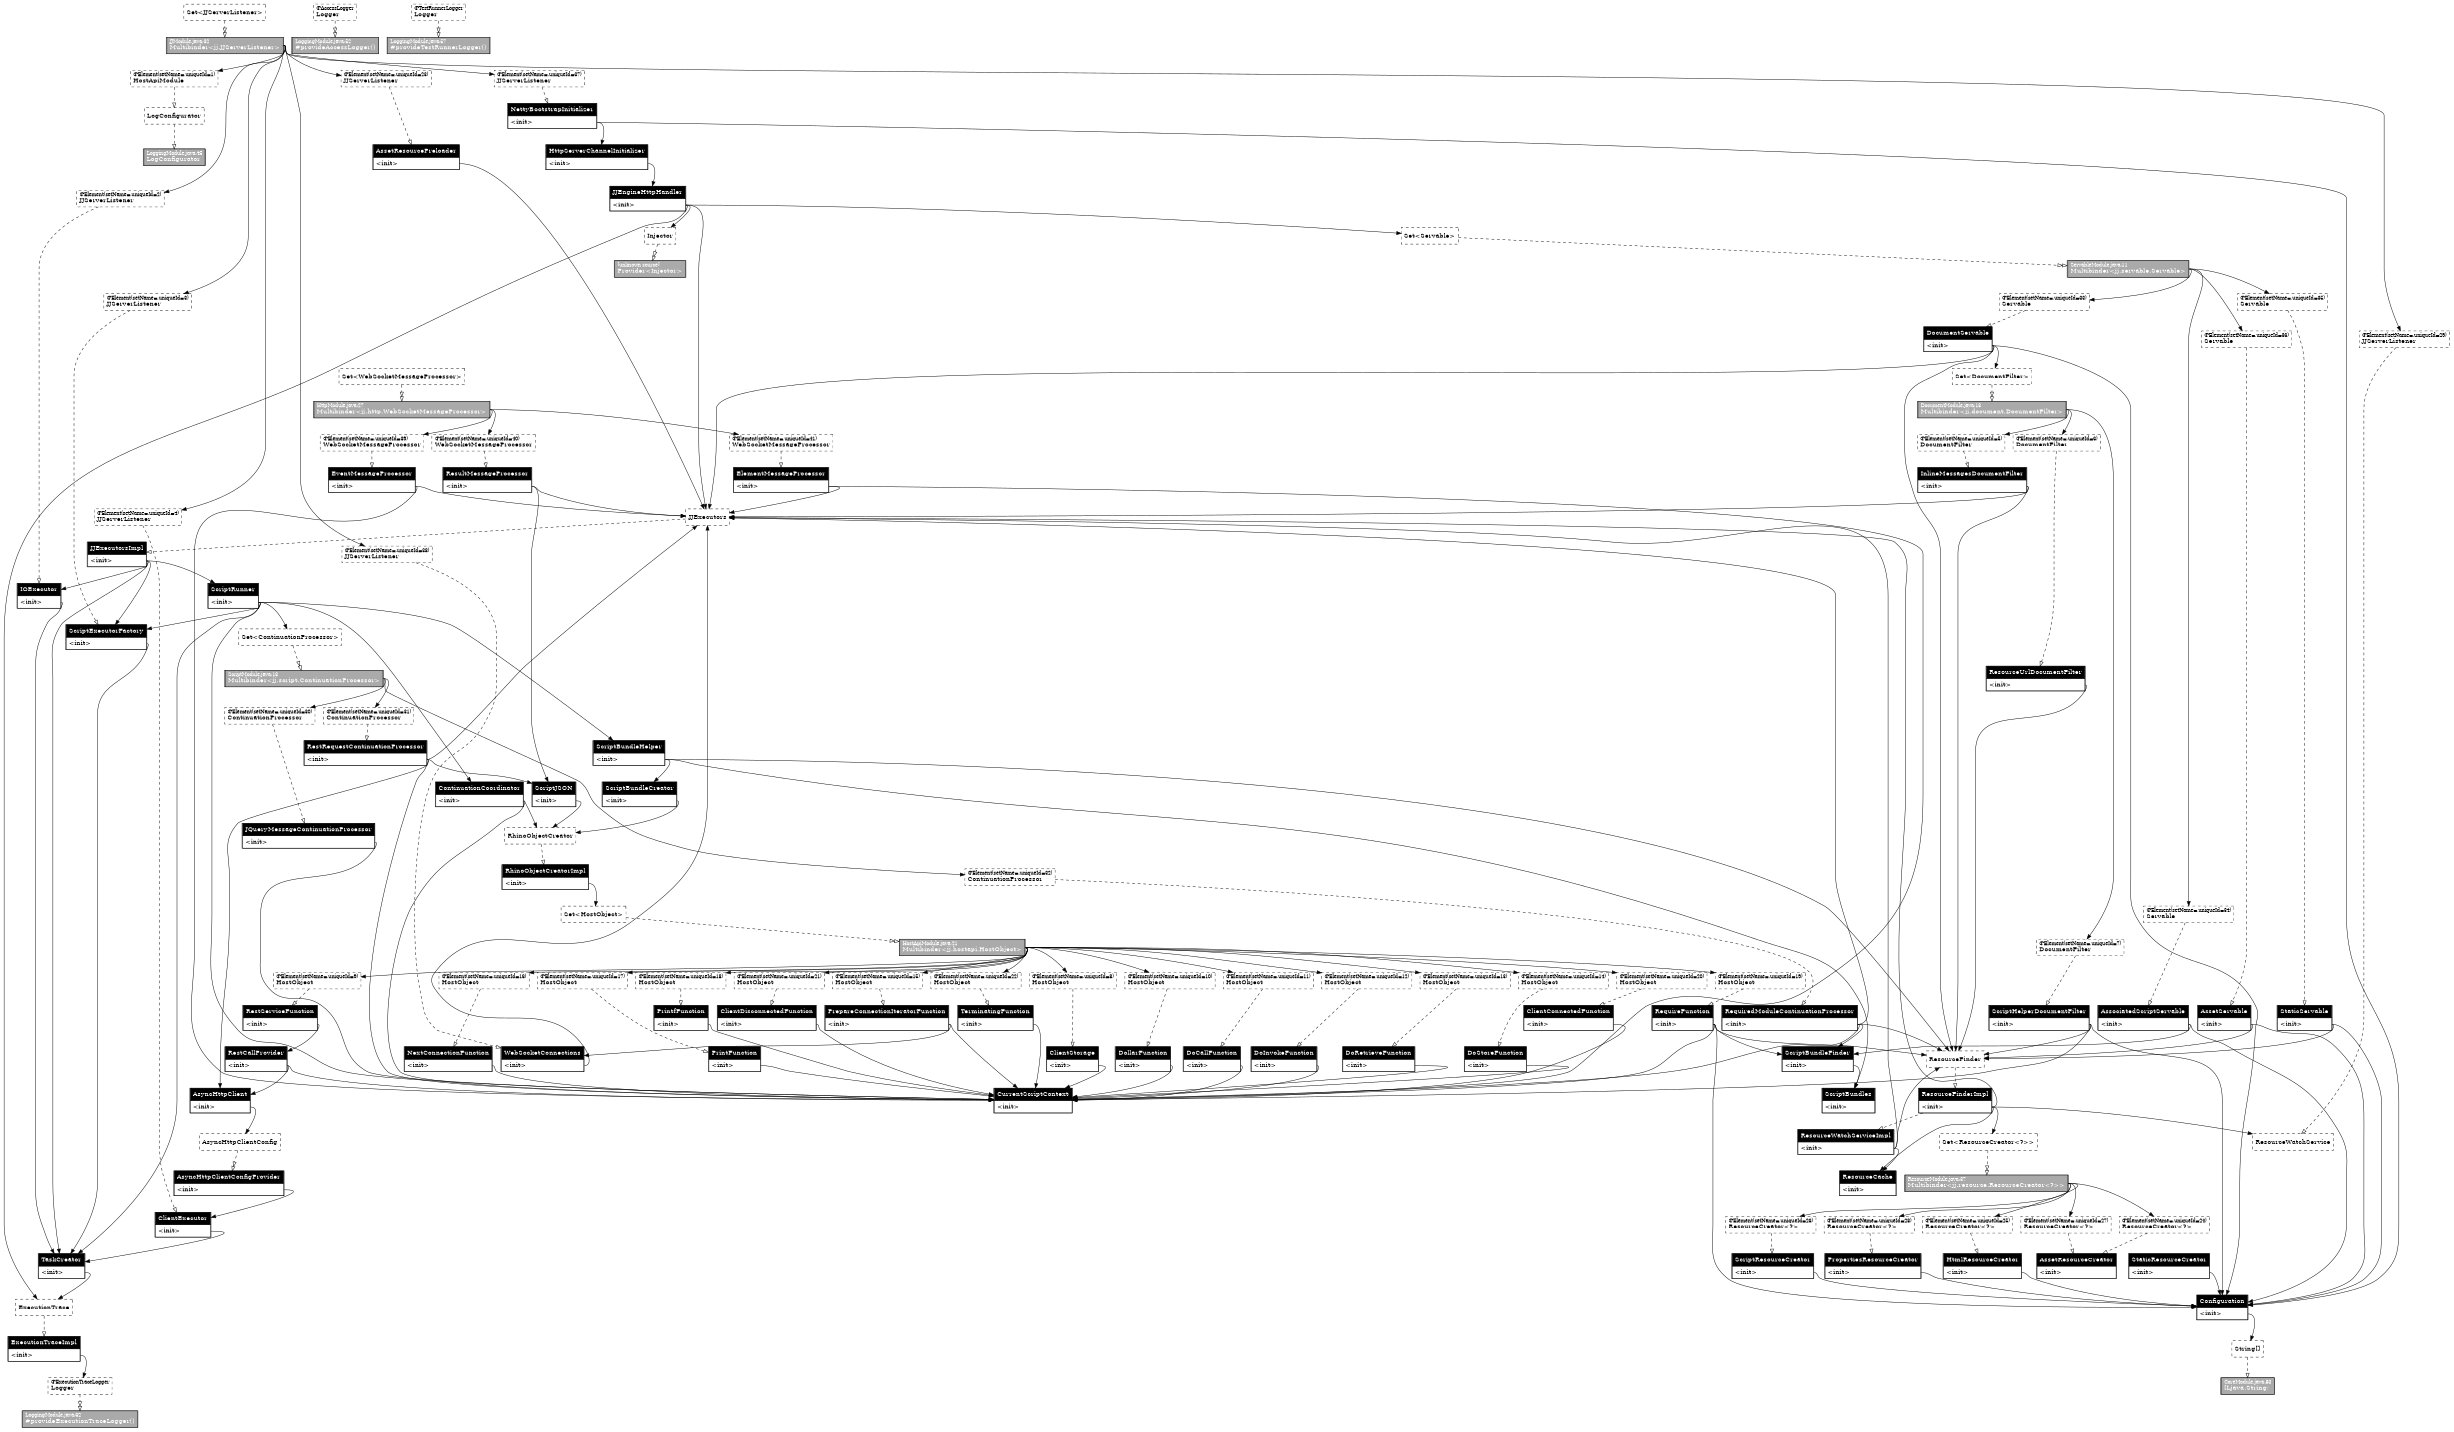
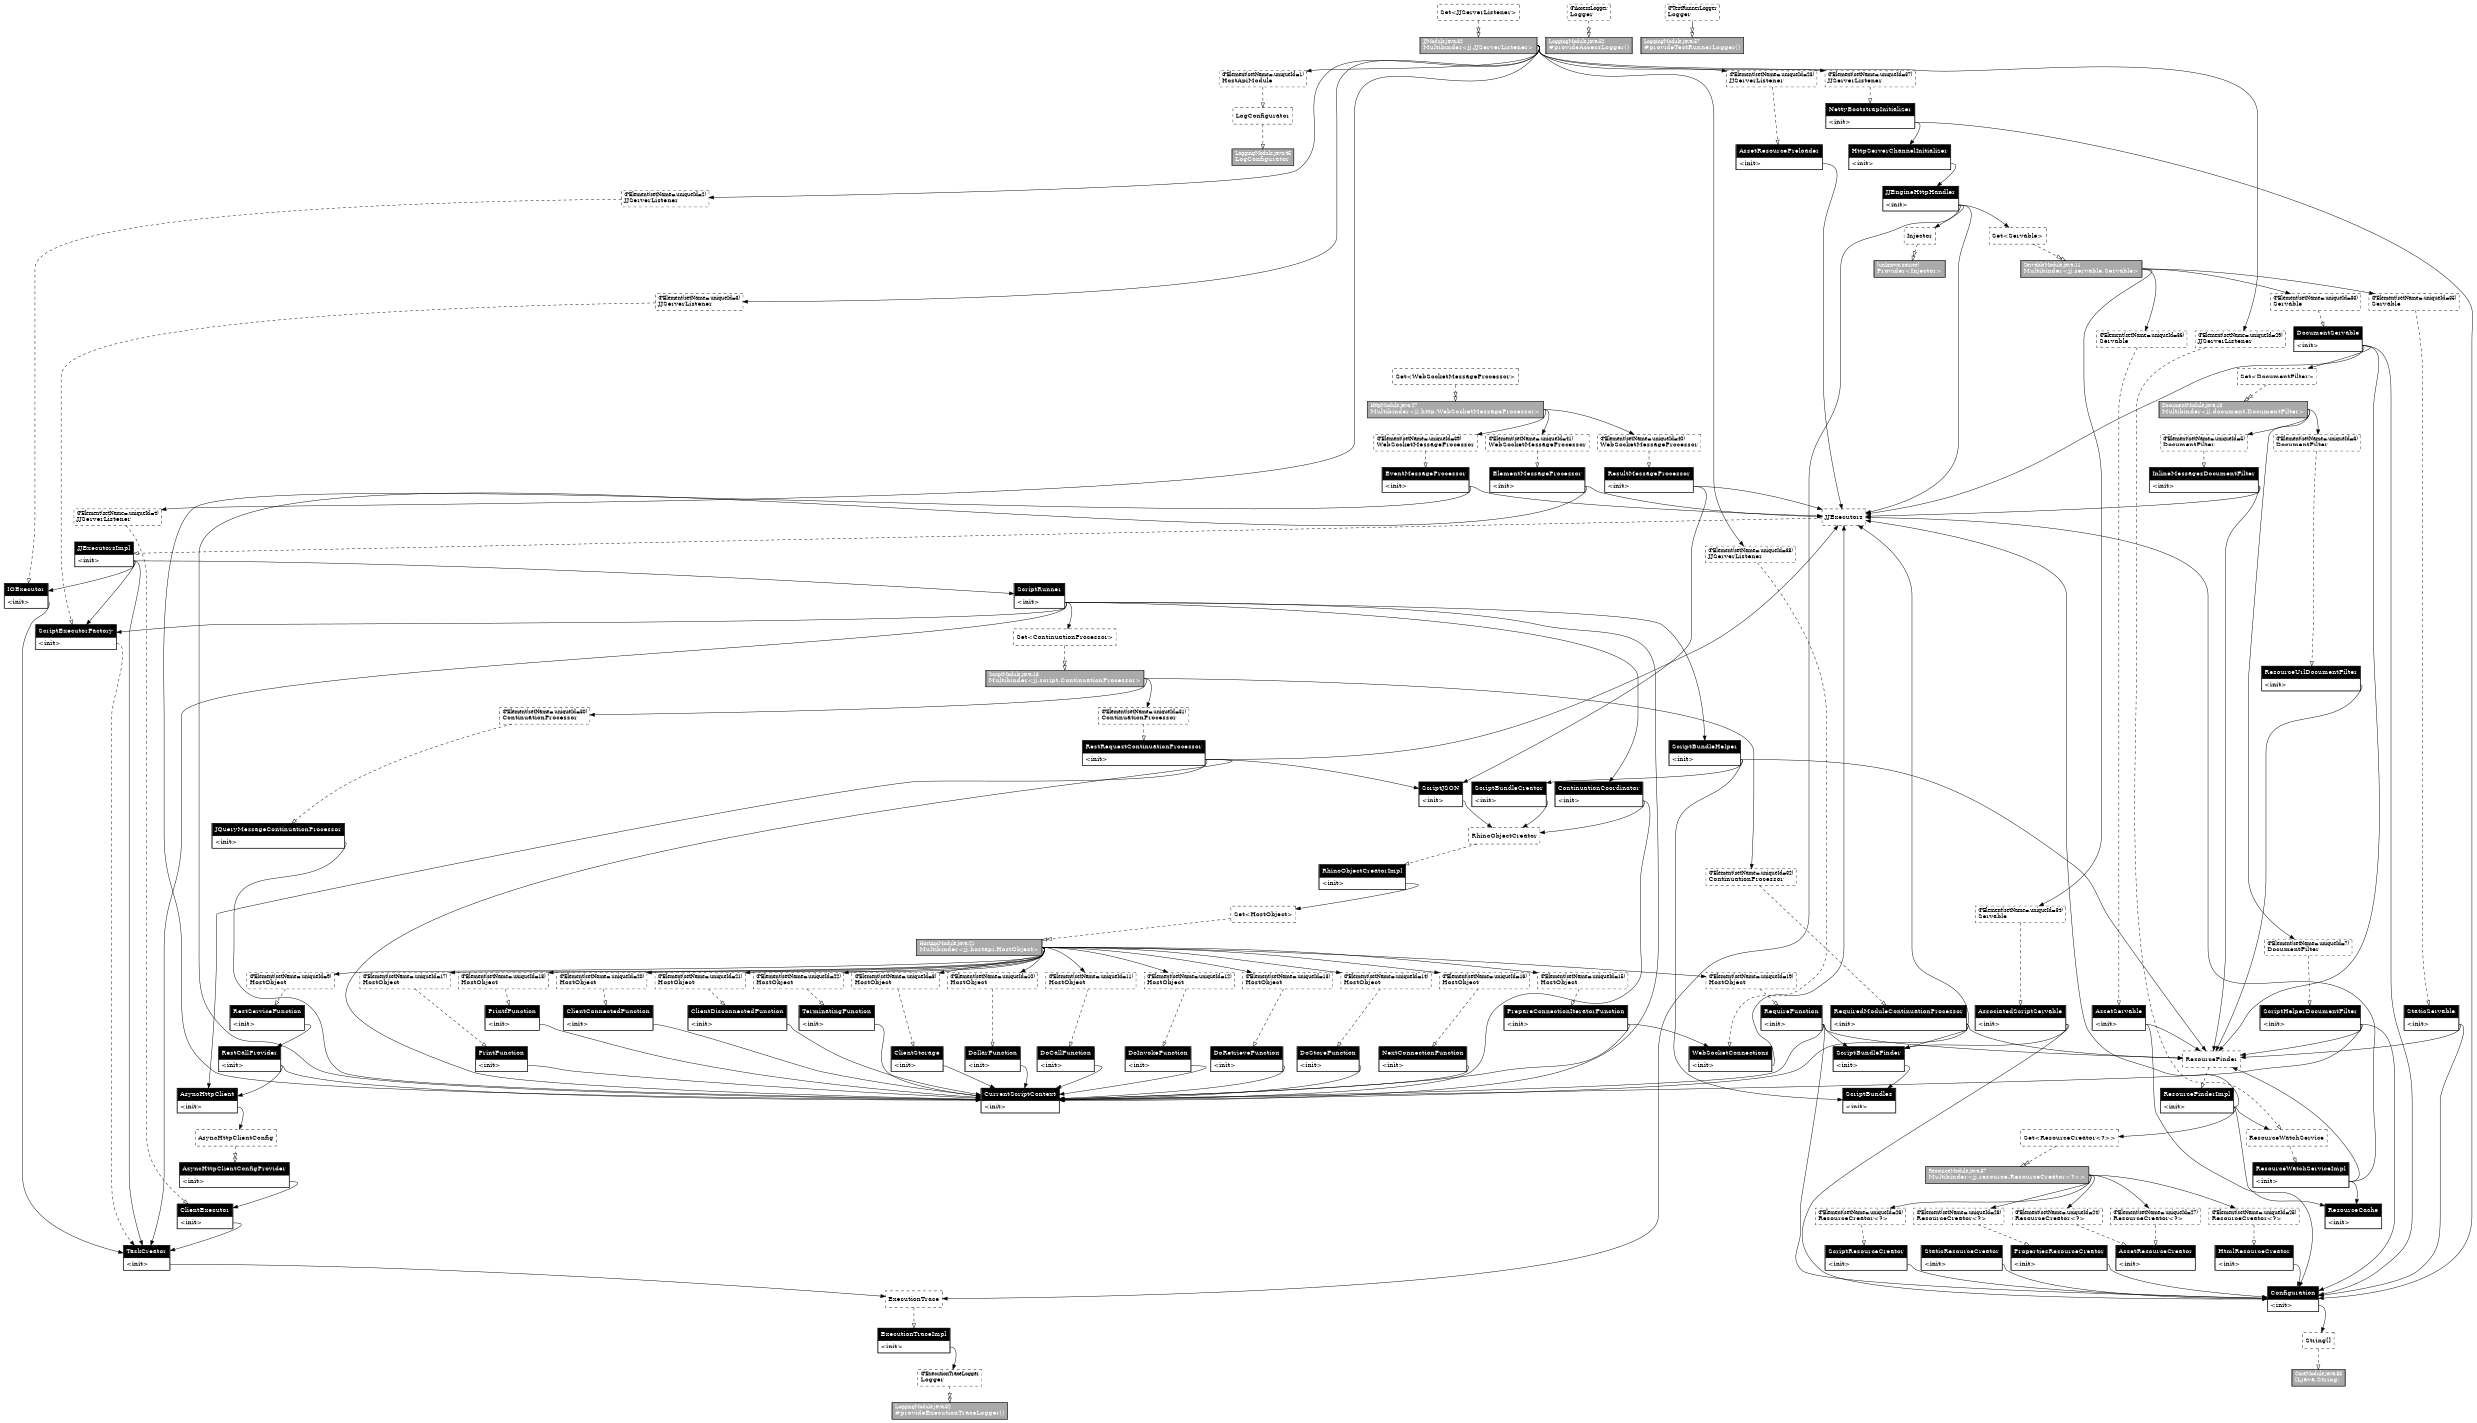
edge "@TestRunnerLogger" -> "LoggingModule.java:57": style dashed -> solid
edge "ScriptExecutorFactory" -> "TaskCreator": style solid -> dashed
edge "ResourceFinderImpl" -> "ResourceWatchServiceImpl": now "ResourceWatchService" -> "ResourceWatchServiceImpl"
